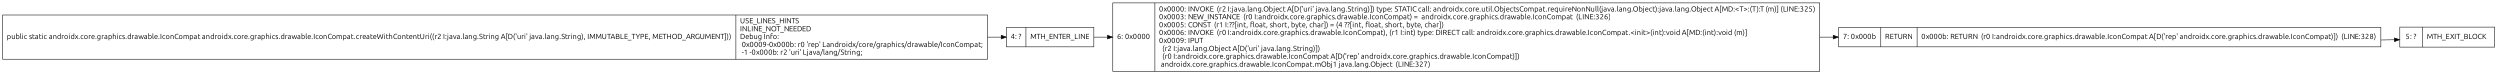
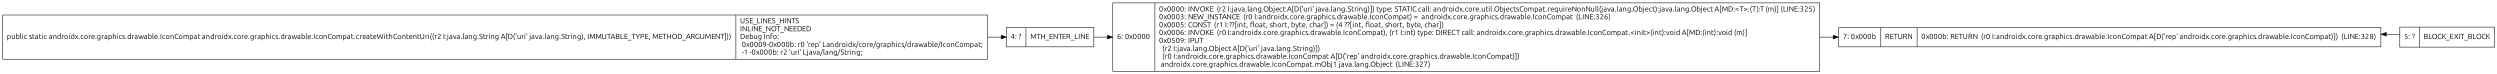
node "5: ?": text "MTH_EXIT_BLOCK" -> "BLOCK_EXIT_BLOCK"
edge "7: 0x000b" -> "5: ?": reversed
node "6: 0x0000": text "0x0009: IPUT" -> "0x0509: IPUT"
